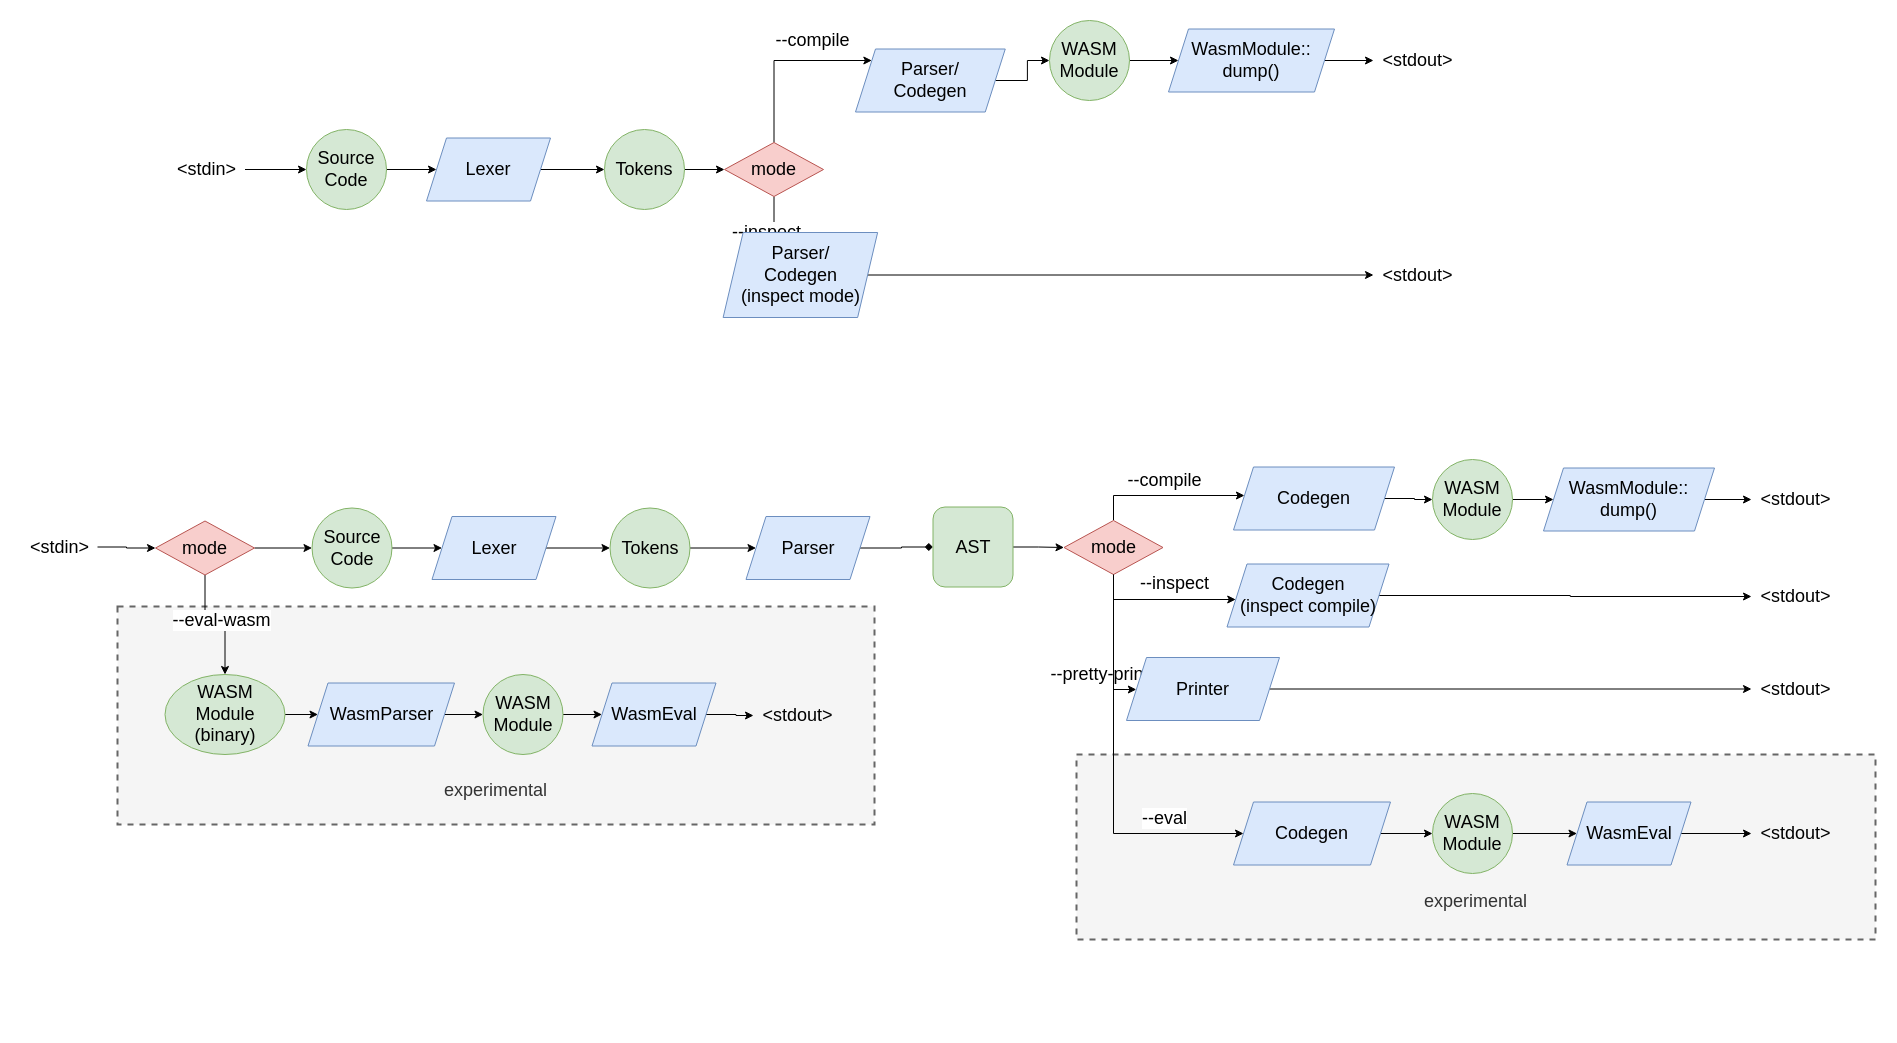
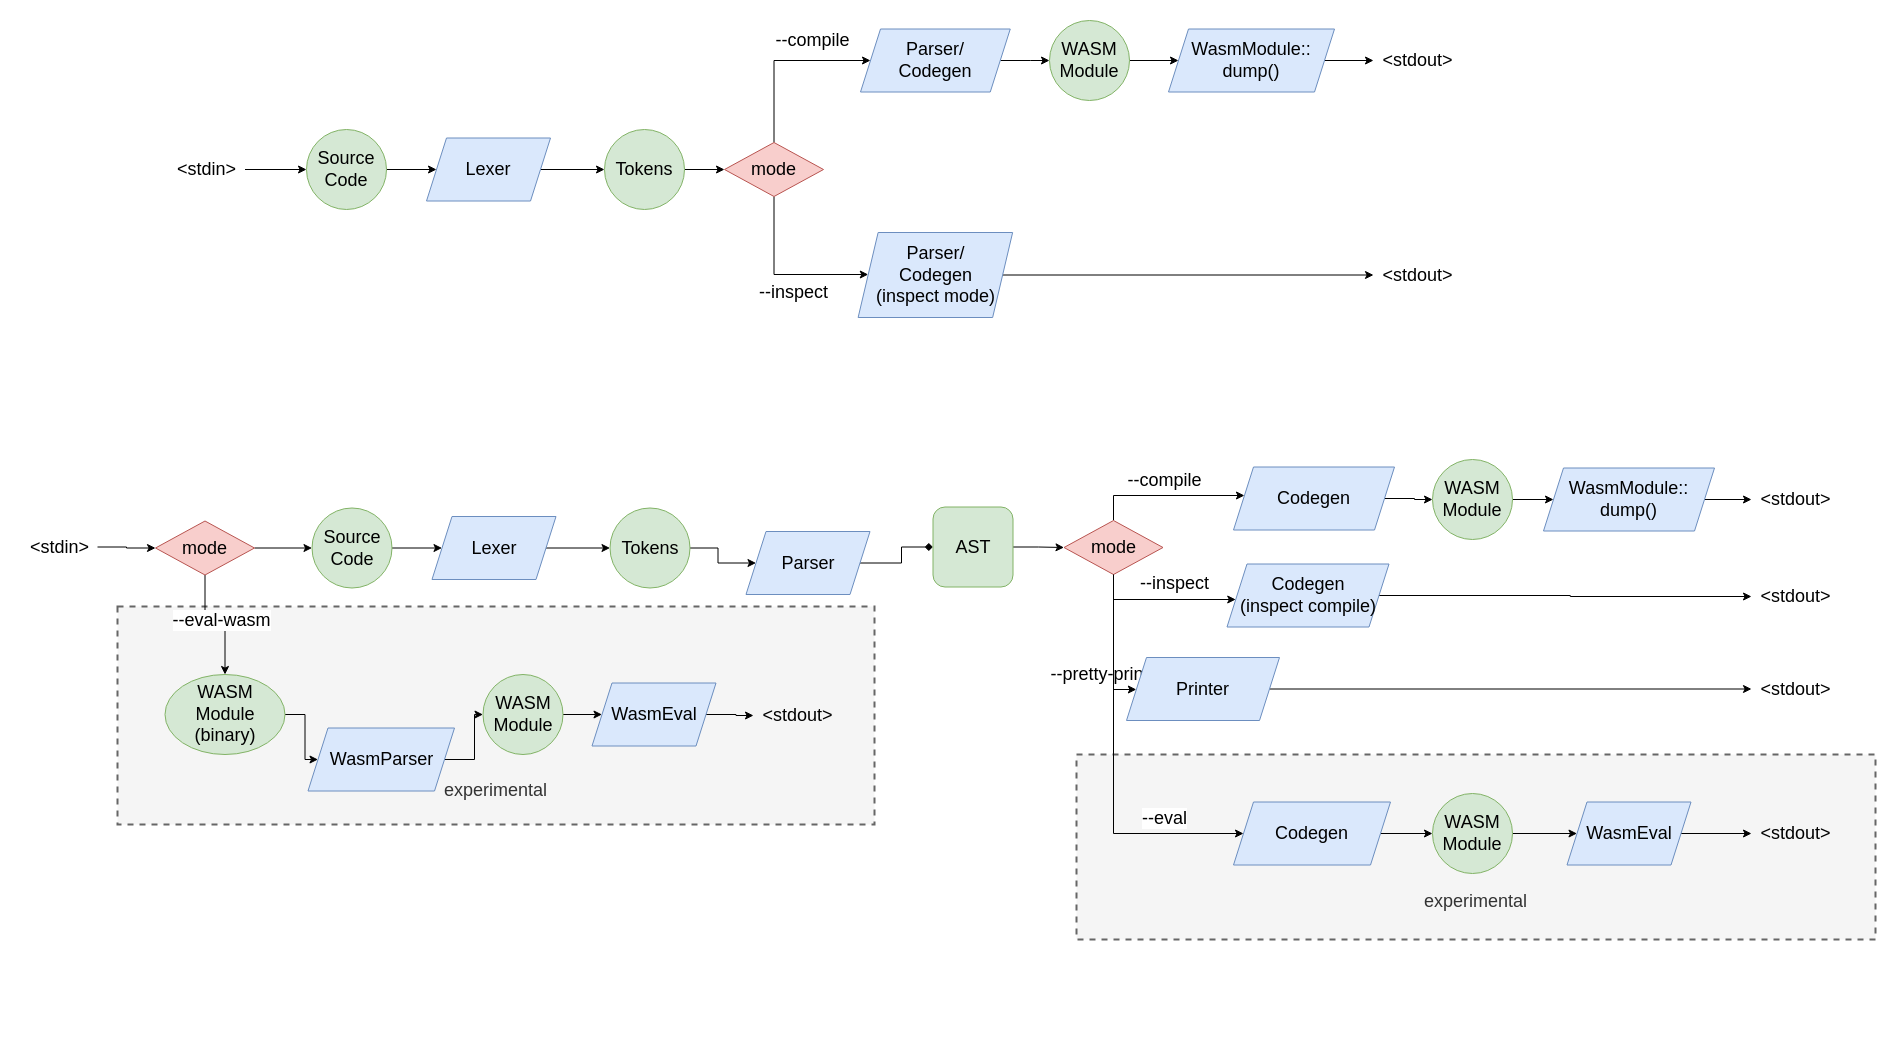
node "Parser/ Codegen": moved (930, 81) -> (935, 61)
node "Parser/ Codegen (inspect mode)": moved (800, 275) -> (935, 275)
node "Parser": moved (808, 548) -> (808, 563)
node "WasmParser": moved (381, 715) -> (381, 760)
